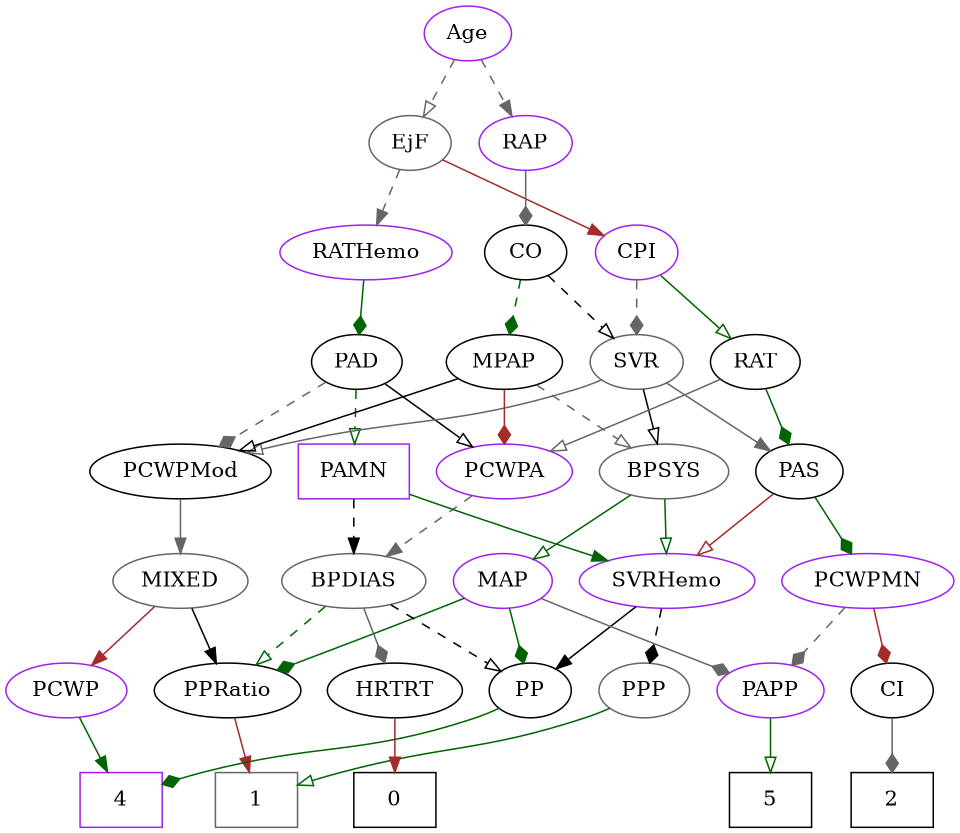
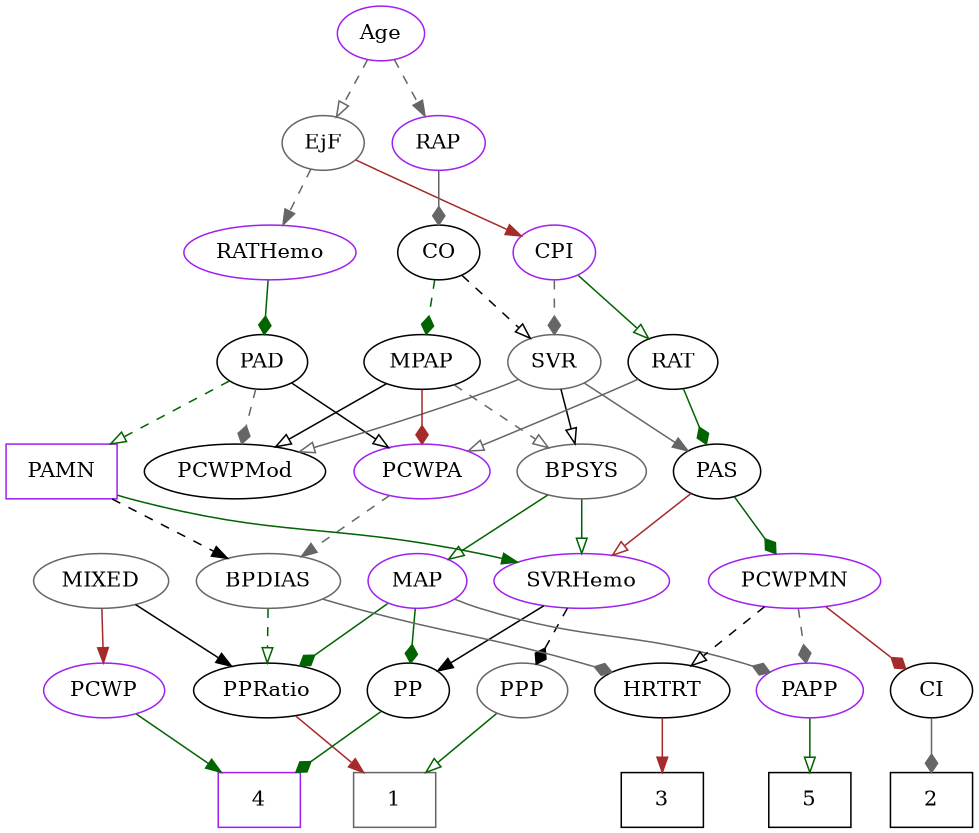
edge "PCWPMod" -> "MIXED": removed
edge "PCWPMN" -> "HRTRT": added
edge "BPDIAS" -> "PP": removed
node "0": label "0" -> "3"
